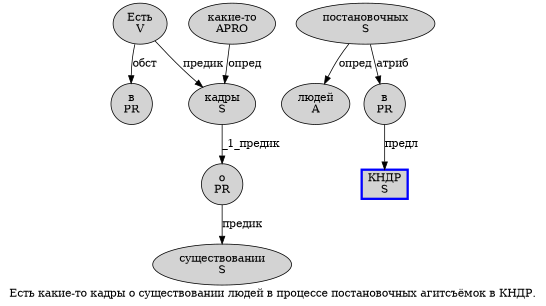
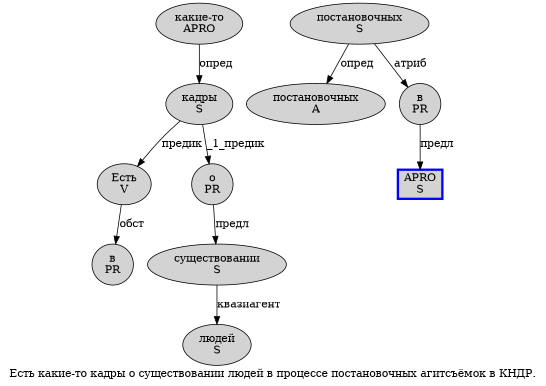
edge "Есть V" -> "кадры S": reversed
node "людей A": label "людей A" -> "постановочных A"
node "КНДР S": label "КНДР S" -> "APRO S"
edge "о PR" -> "существовании S": label "предик" -> "предл"
node "людей S": added
